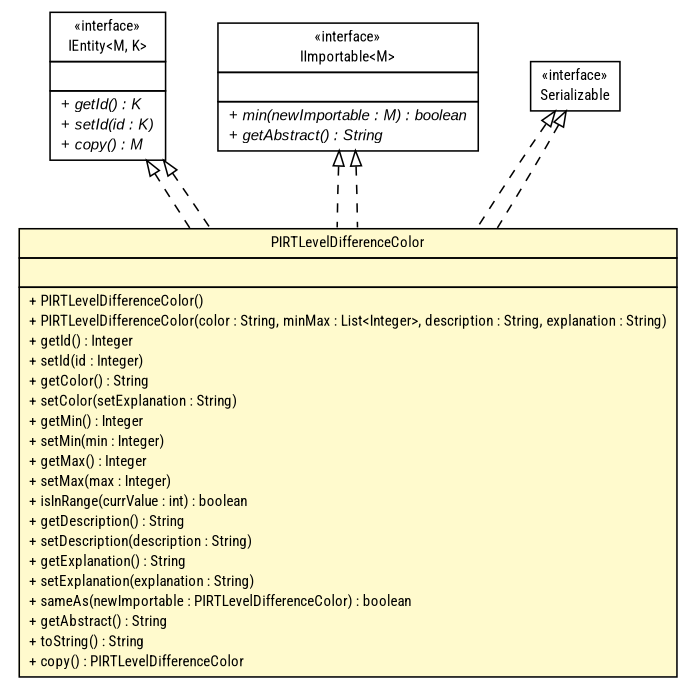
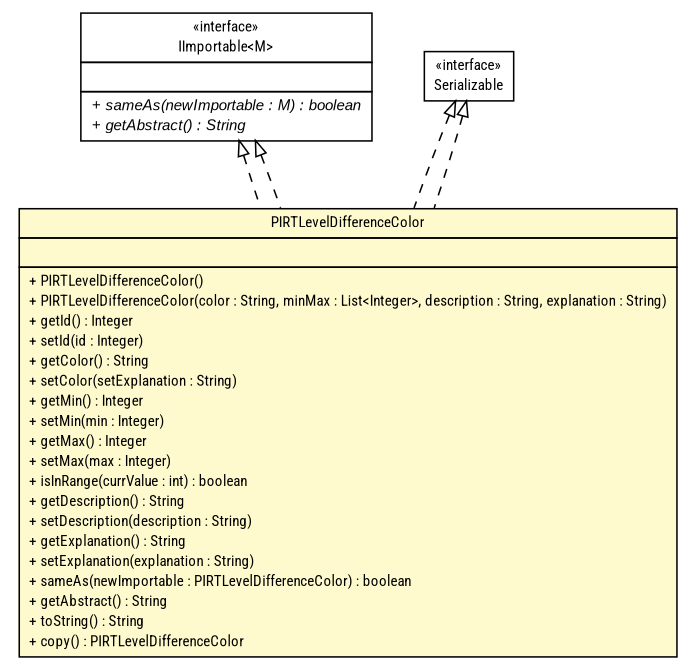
node "IEntity<M, K>": removed
node "IImportable<M>": text "+ min(newImportable : M) : boolean" -> "+ sameAs(newImportable : M) : boolean"
